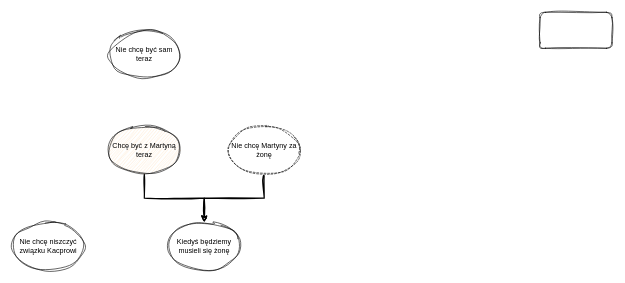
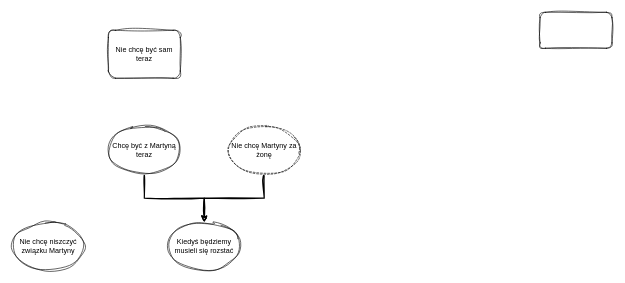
node "Nie chcę być sam teraz": shape ellipse -> rounded rectangle
node "Chcę być z Martyną teraz": fillcolor #ffe6cc -> #ffffff
node "Nie chcę niszczyć związku Kacprowi": label "Nie chcę niszczyć związku Kacprowi" -> "Nie chcę niszczyć związku Martyny"
node "Kiedyś będziemy musieli się żonę": label "Kiedyś będziemy musieli się żonę" -> "Kiedyś będziemy musieli się rozstać"
